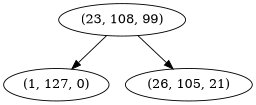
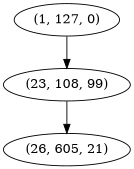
edge "(23, 108, 99)" -> "(1, 127, 0)": reversed
node "(26, 105, 21)": label "(26, 105, 21)" -> "(26, 605, 21)"
